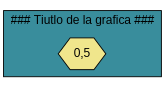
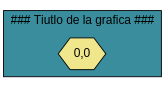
node "0,5": label "0,5" -> "0,0"
